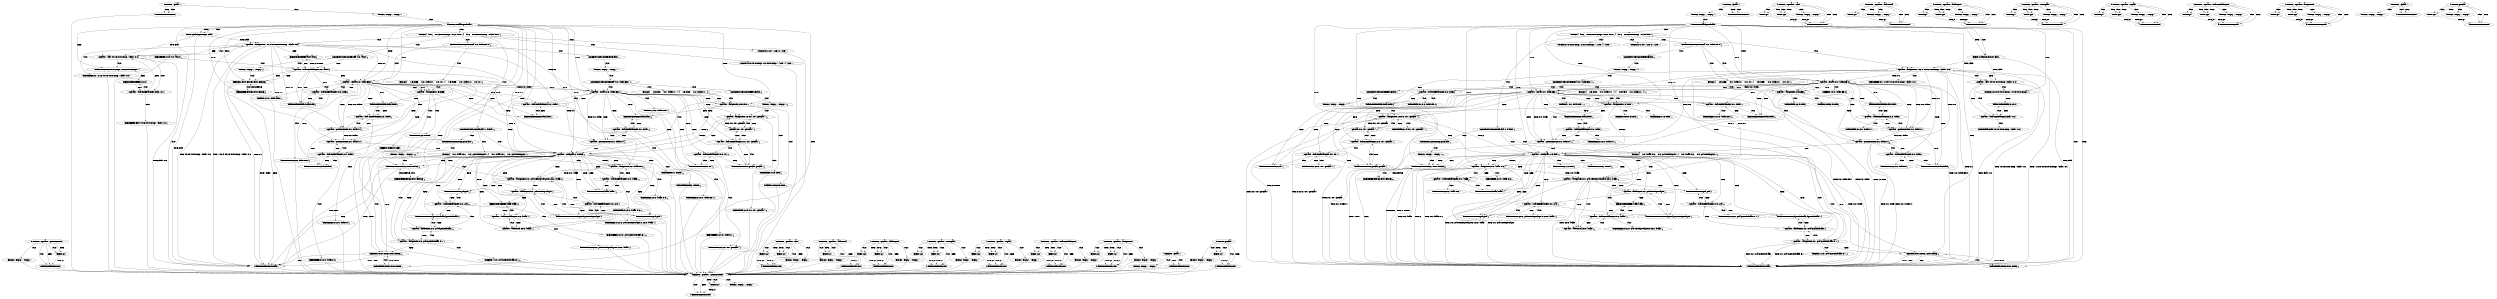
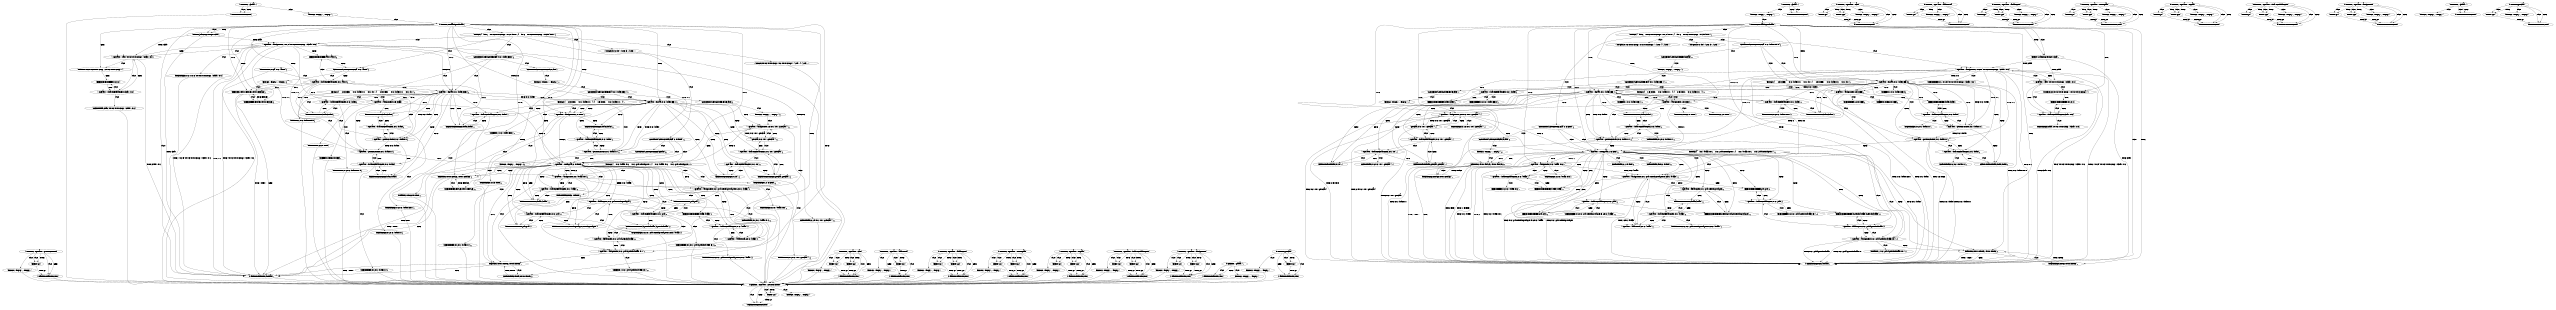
edge "(FIELD_IDENTIFIER,abort,abort)" -> "(<operator>.indirectFieldAccess,src->abort)": now "(FIELD_IDENTIFIER,abort,abort)" -> "(CONTROL_STRUCTURE,IF,if (src->abort))"
edge "(<operator>.indirectFieldAccess,src->abort)" -> "(FIELD_IDENTIFIER,abort,abort)": label "DDG: c = 0xFF" -> "AST: "
